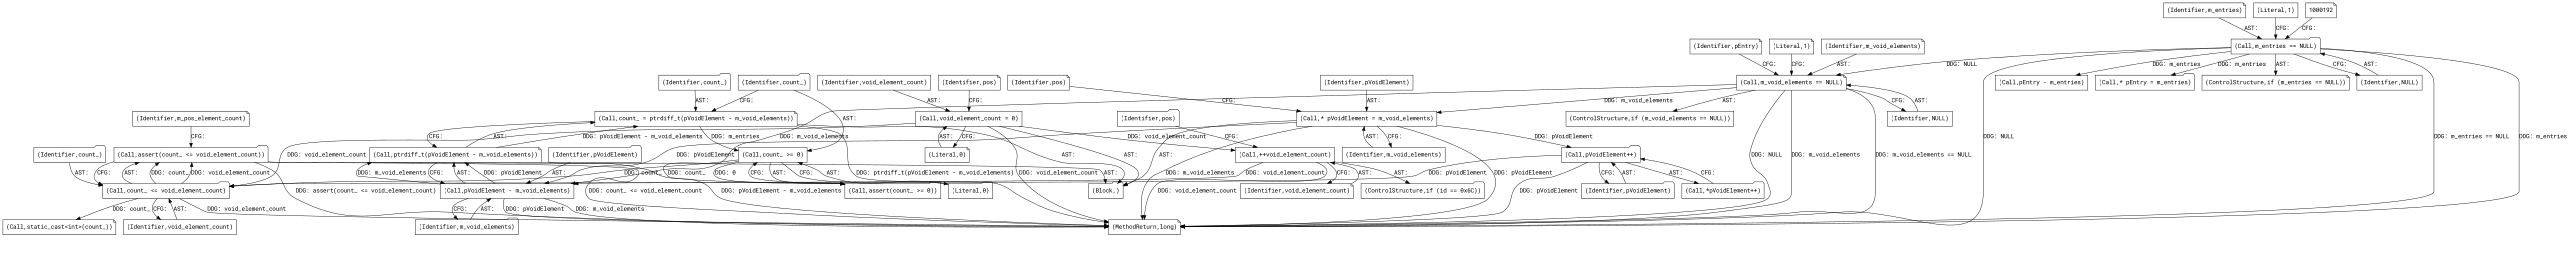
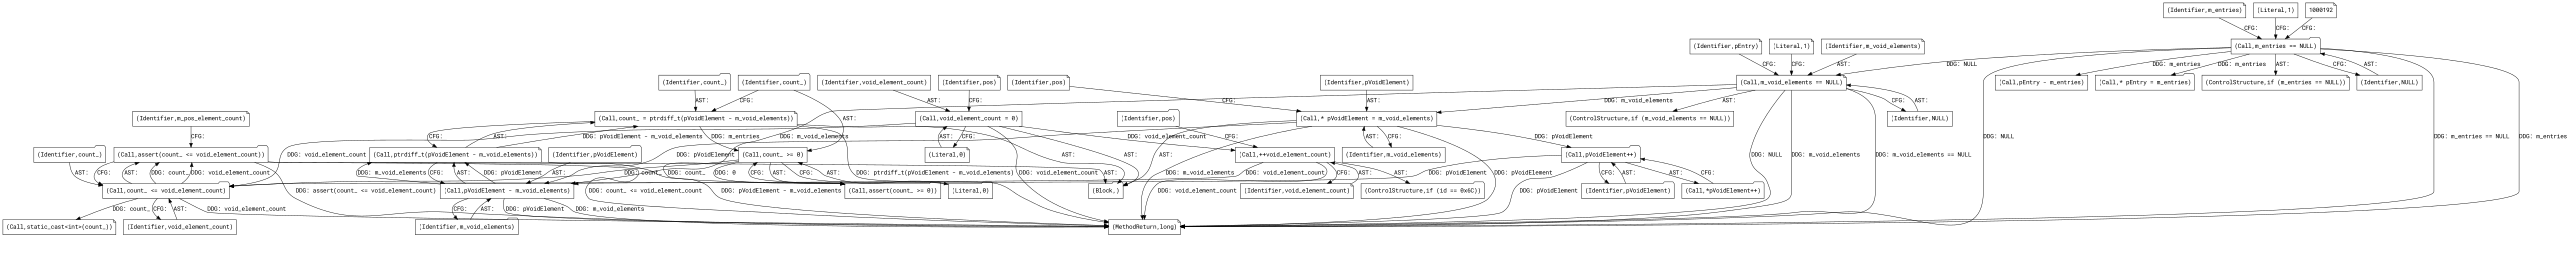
edge "(Identifier,m_entries)" -> "(Call,m_entries == NULL)": label "AST: " -> "CFG: "
